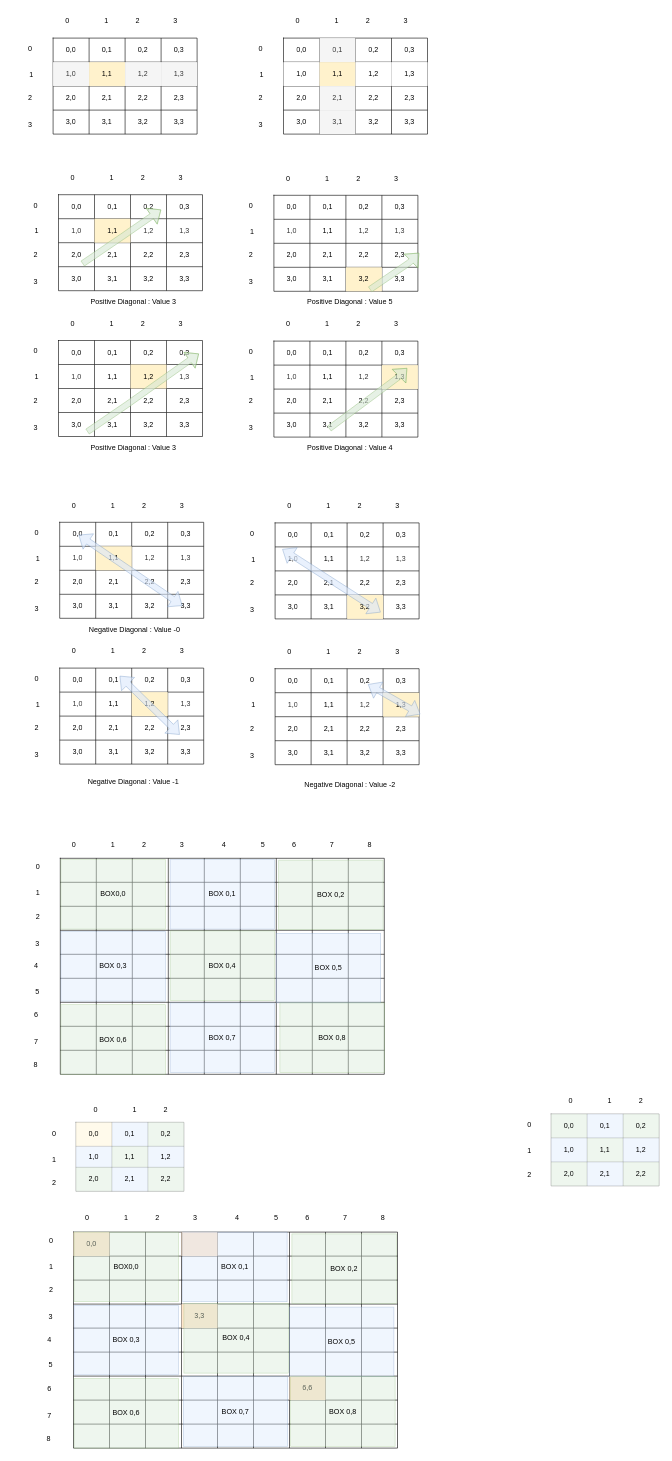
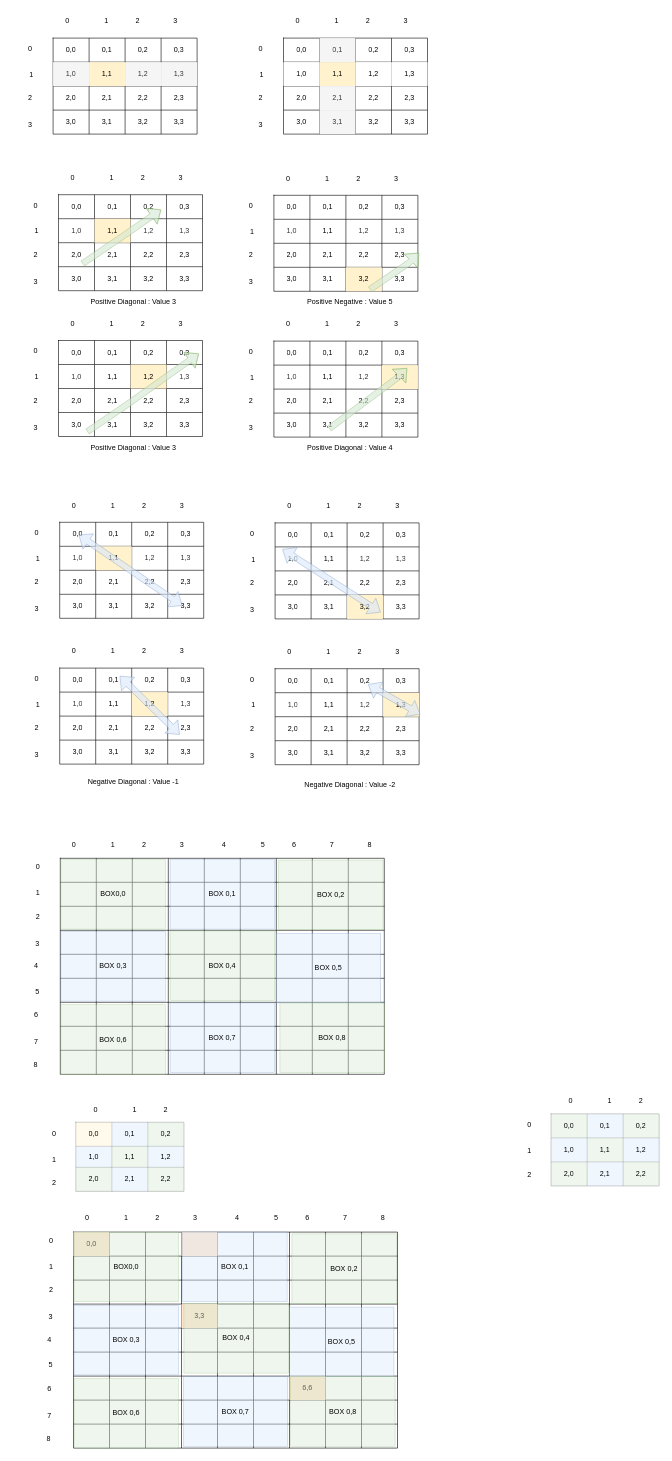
node "Positive Diagonal : Value 5": label "Positive Diagonal : Value 5" -> "Positive Negative : Value 5"
node "Negative Diagonal : Value -0": removed
